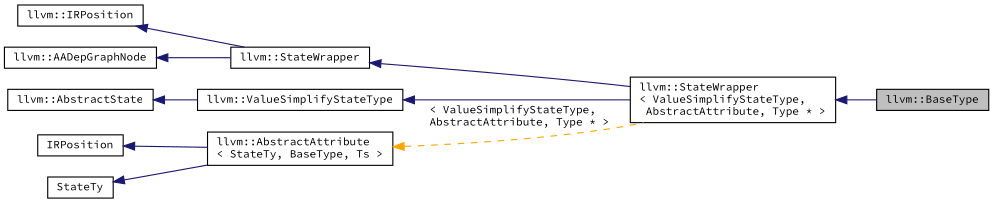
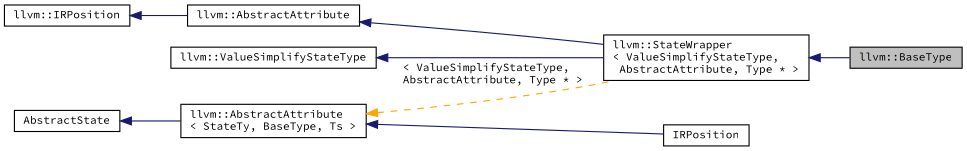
node "llvm::AADepGraphNode": removed
node "llvm::StateWrapper": label "llvm::StateWrapper" -> "llvm::AbstractAttribute"
node "llvm::AbstractState": removed
edge "llvm::AbstractAttribute < StateTy, BaseType, Ts >" -> "IRPosition": reversed
node "StateTy": label "StateTy" -> "AbstractState"
